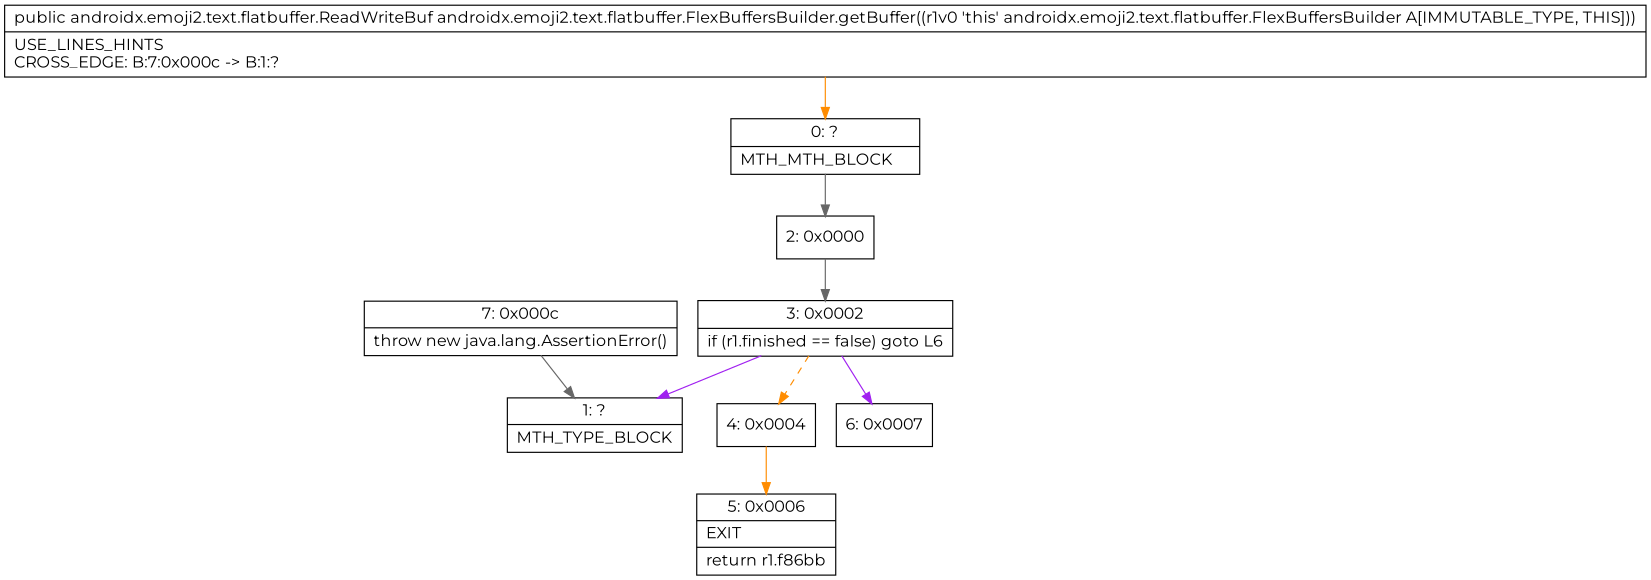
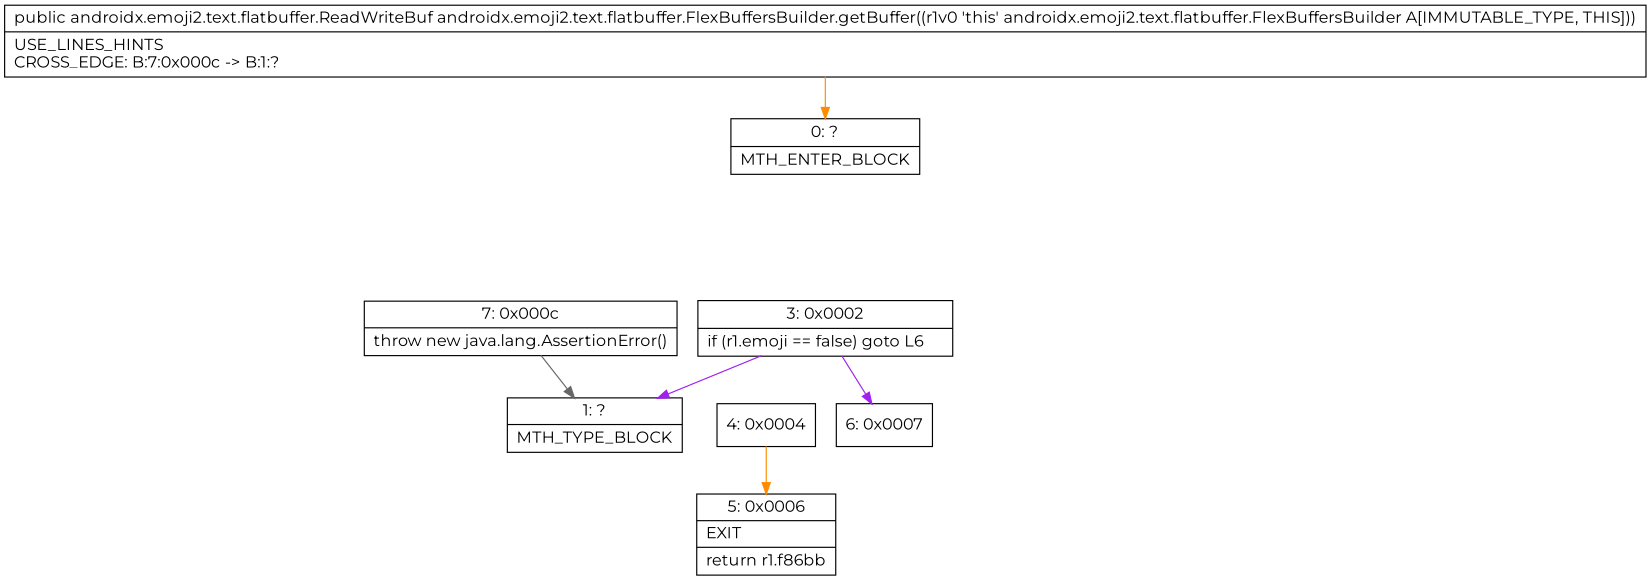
node "0: ?": text "MTH_MTH_BLOCK" -> "MTH_ENTER_BLOCK"
node "2: 0x0000": removed
node "3: 0x0002": text "if (r1.finished == false) goto L6" -> "if (r1.emoji == false) goto L6"
edge "3: 0x0002" -> "4: 0x0004": removed
